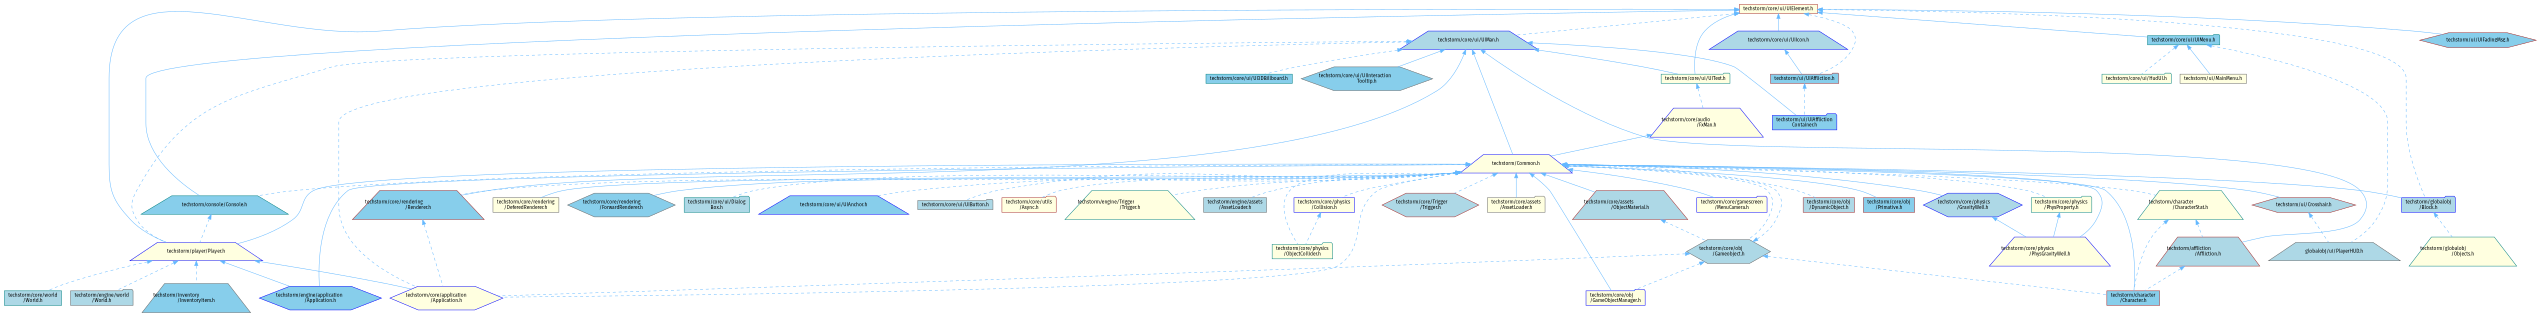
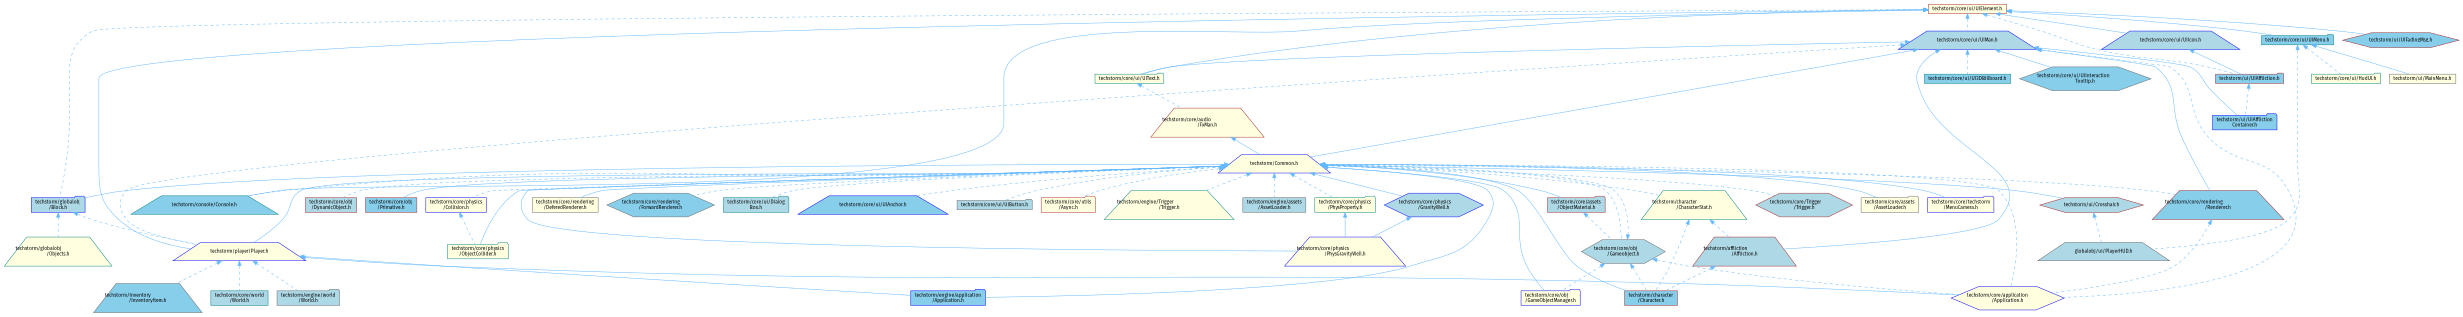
node "techstorm/core/audio /FxMan.h": color blue -> brown
edge "techstorm/core/rendering /ForwardRenderer.h" -> "techstorm/Common.h": style solid -> dashed
edge "techstorm/core/physics /ObjectCollider.h" -> "techstorm/Common.h": style dashed -> solid
node "techstorm/core/assets /ObjectMaterial.h": shape trapezium -> folder
node "techstorm/core/gamescreen /MenuCamera.h": label "techstorm/core/gamescreen /MenuCamera.h" -> "techstorm/core/techstorm /MenuCamera.h"
edge "techstorm/player/Player.h" -> "techstorm/console/Console.h": now "techstorm/player/Player.h" -> "techstorm/globalobj /Block.h"
node "techstorm/engine/application /Application.h": shape hexagon -> folder
